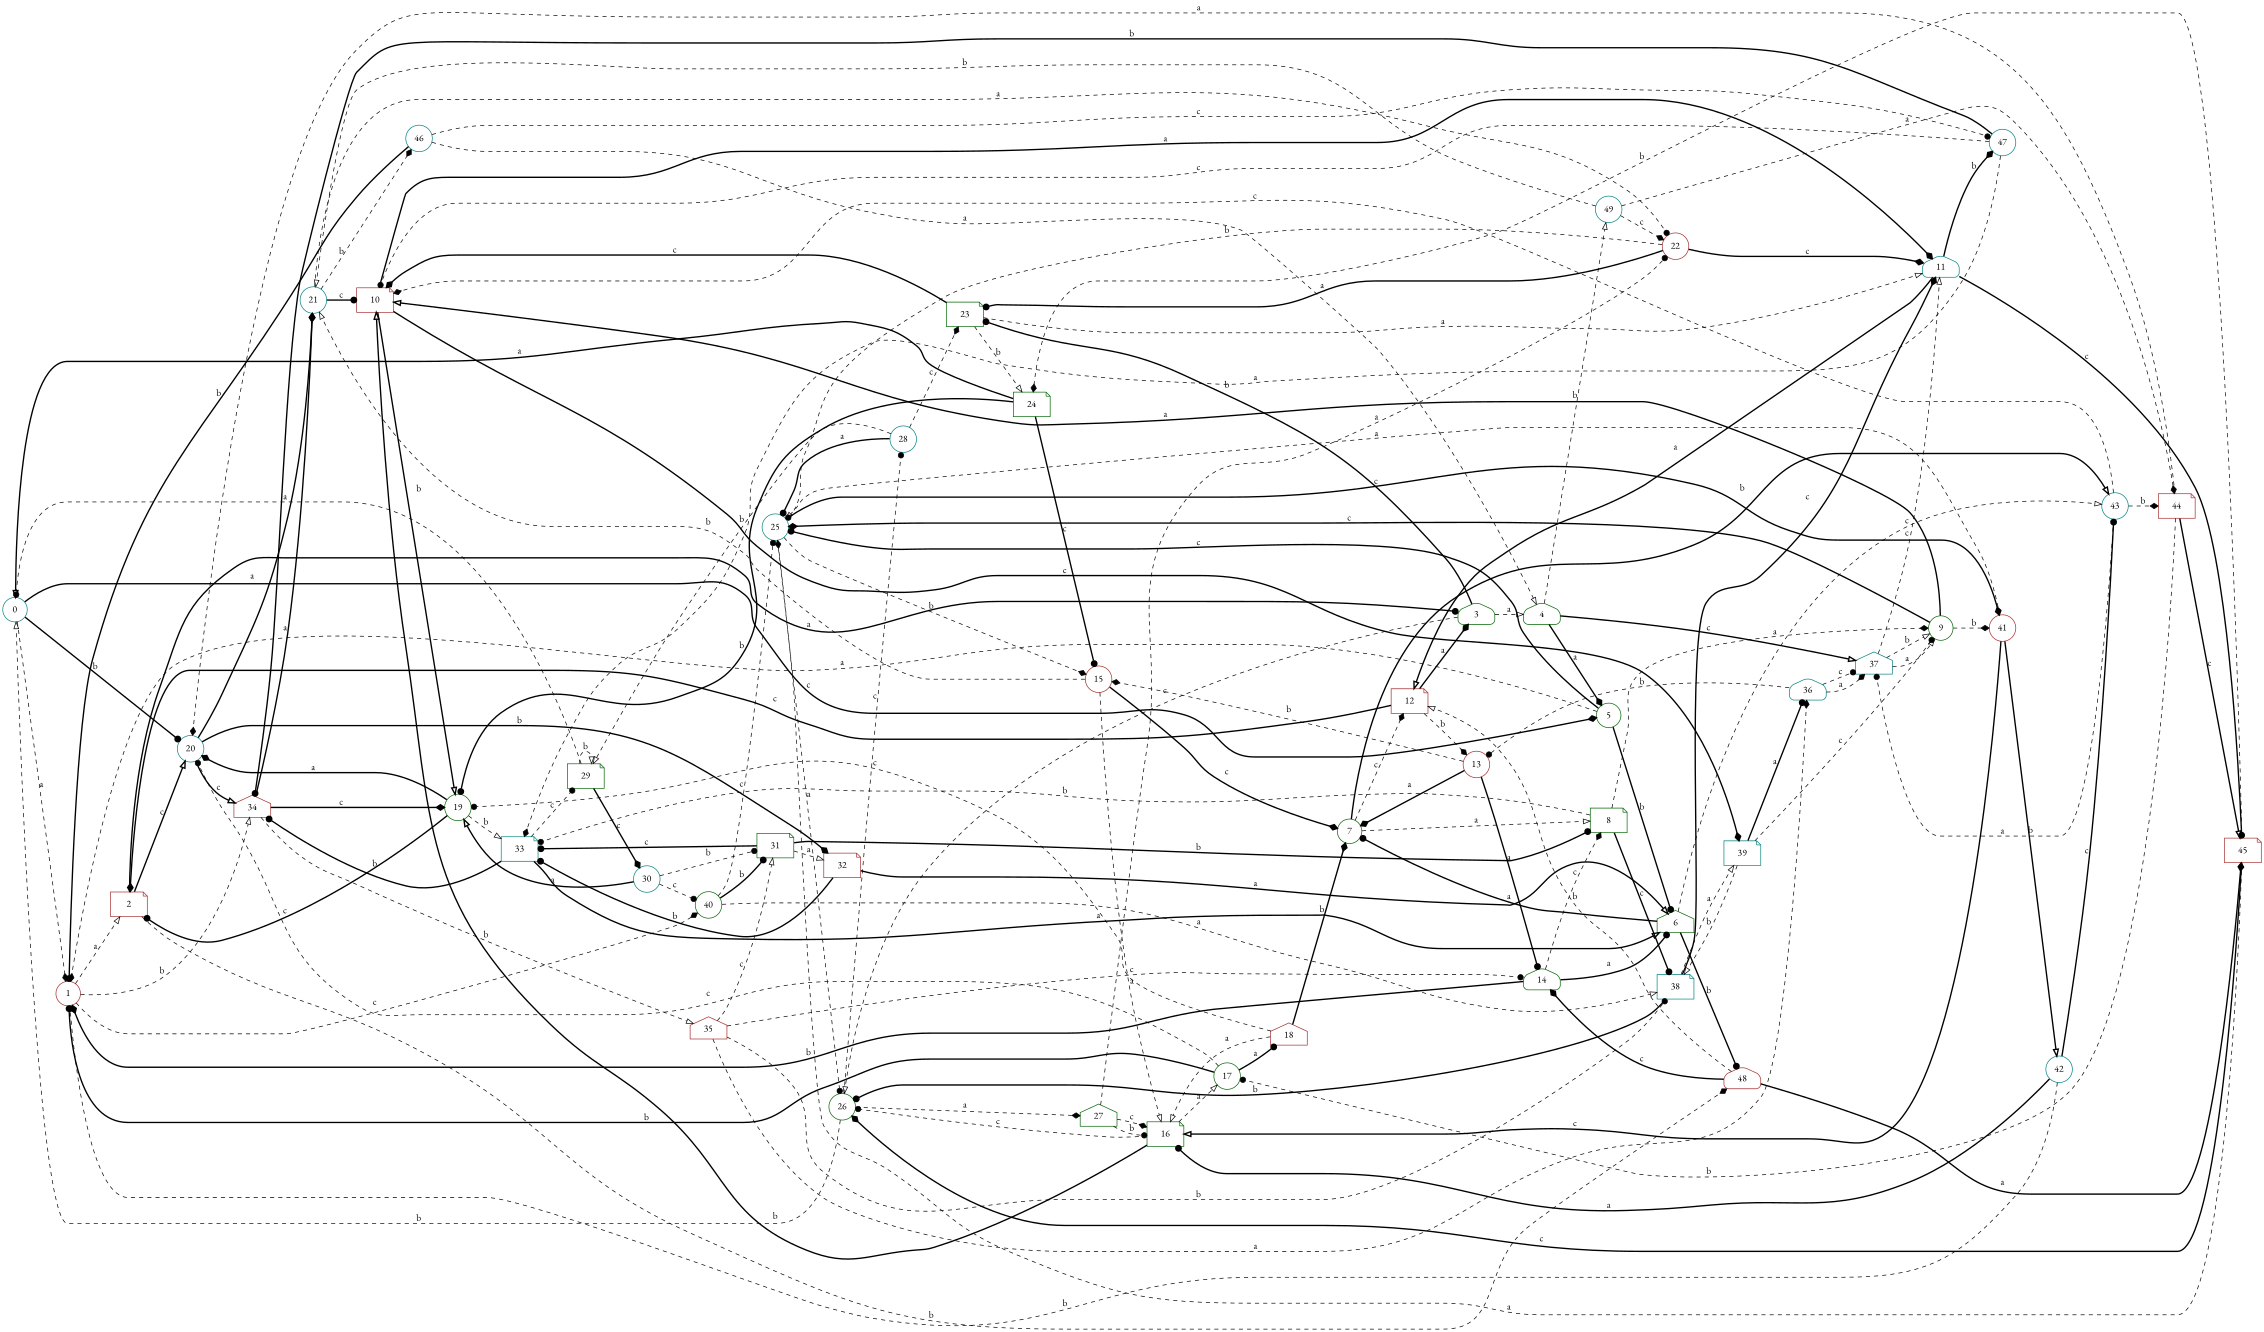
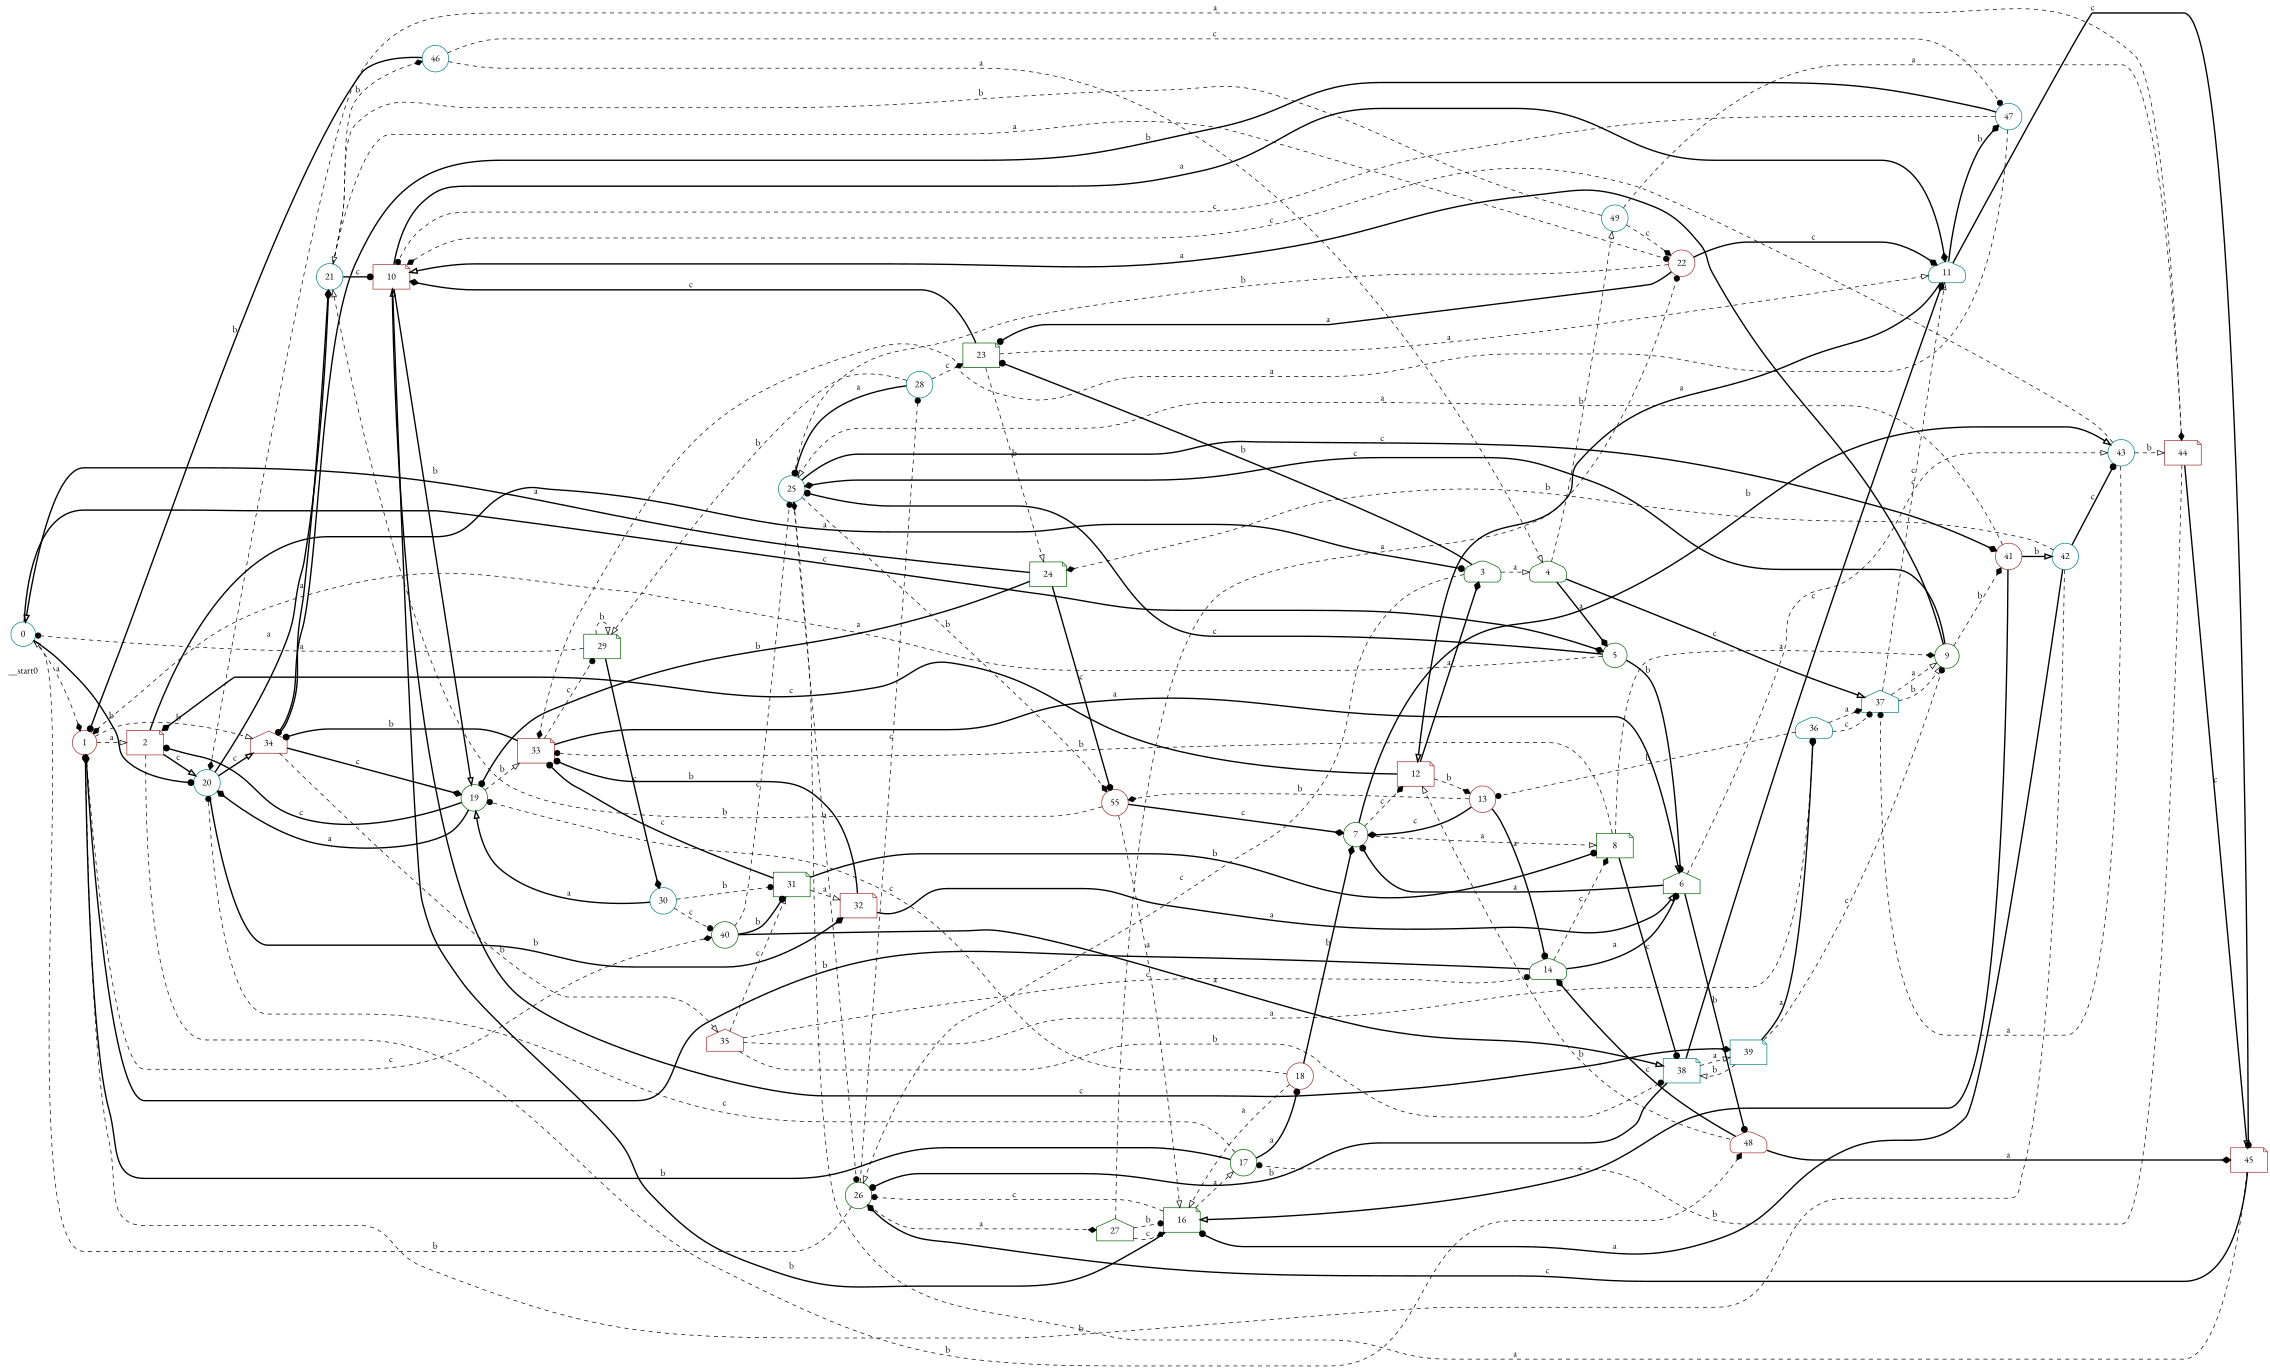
edge "45" -> "24": now "42" -> "24"
edge "43" -> "44": arrowhead diamond -> onormal
node "__start0": added
node "15": label "15" -> "55"
edge "13" -> "7": label "a" -> "c"
node "33": color teal -> brown
edge "40" -> "38": style dashed -> bold
node "18": shape house -> circle
edge "42" -> "1": arrowhead dot -> diamond
